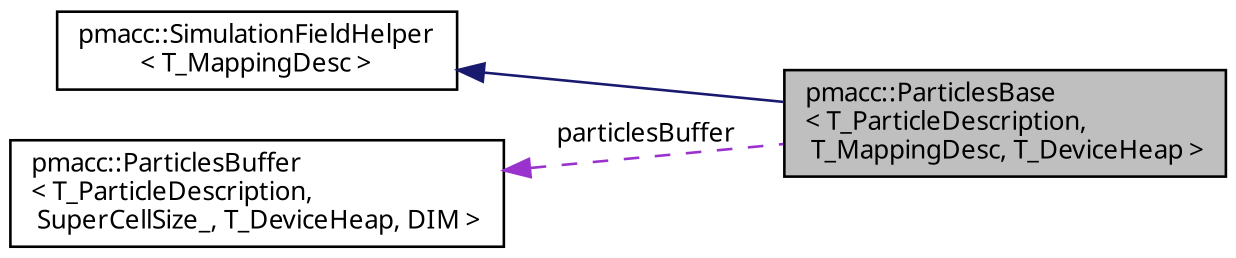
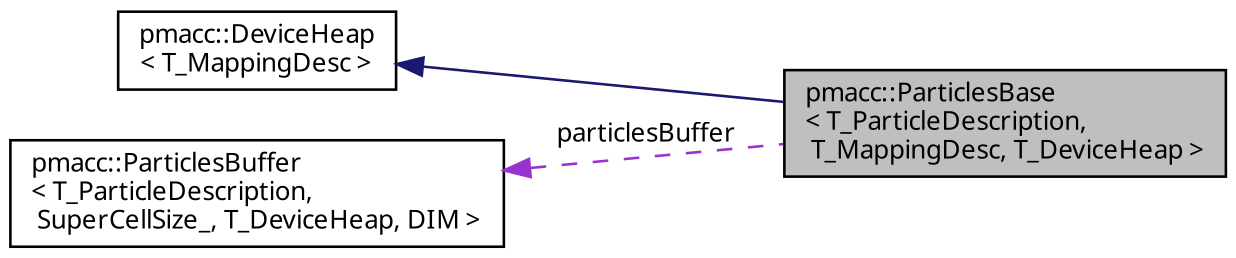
node "pmacc::SimulationFieldHelper < T_MappingDesc >": label "pmacc::SimulationFieldHelper < T_MappingDesc >" -> "pmacc::DeviceHeap < T_MappingDesc >"
